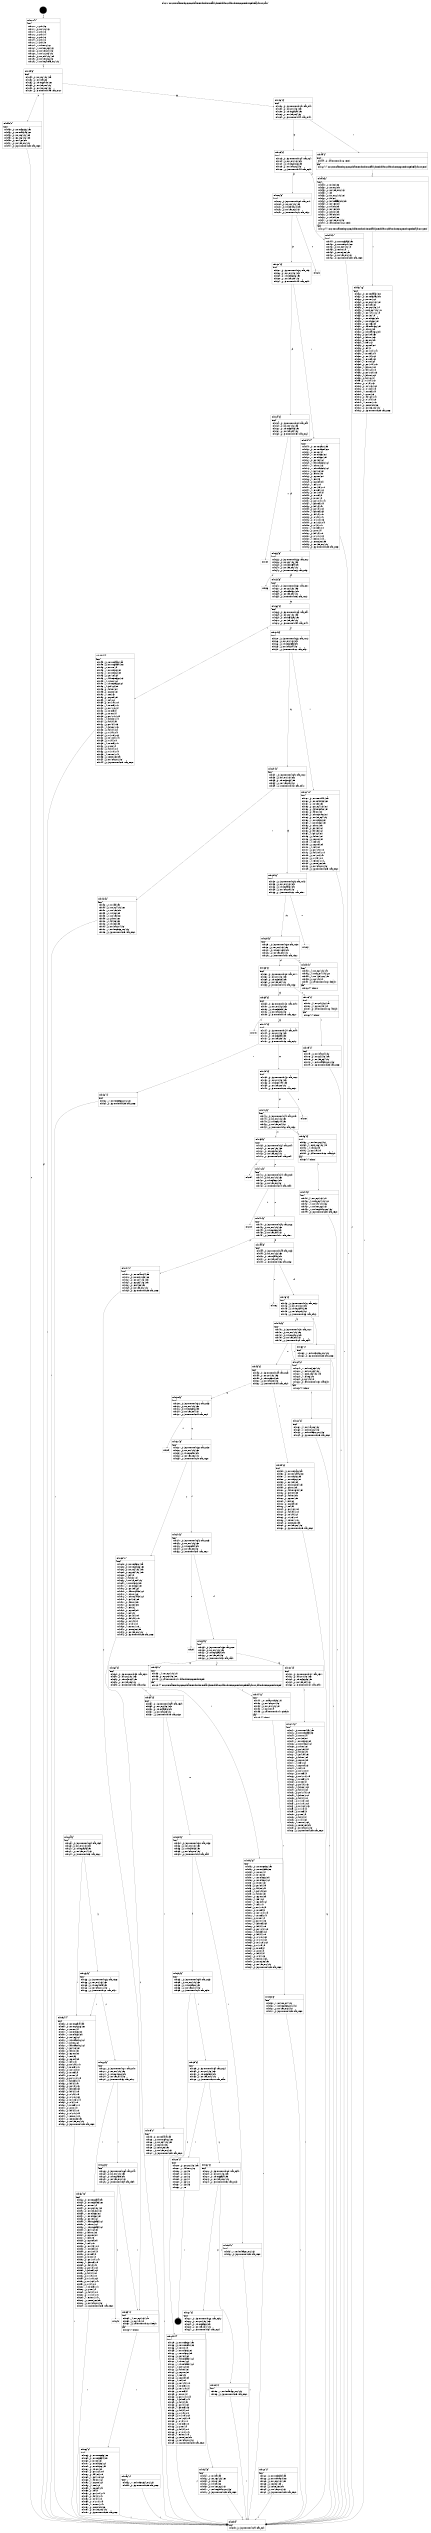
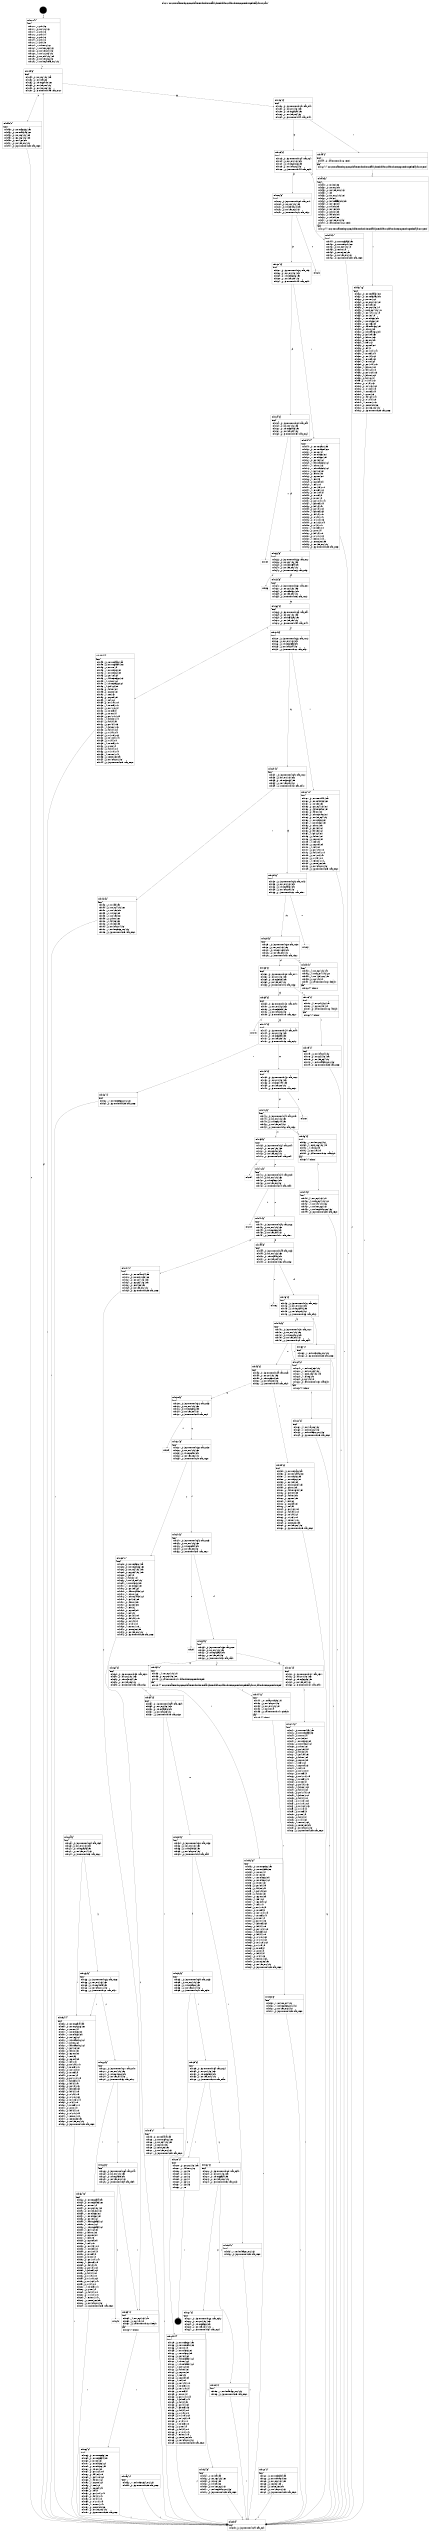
edge "0x40129f [23]" -> "0x401270 [47]": reversed
